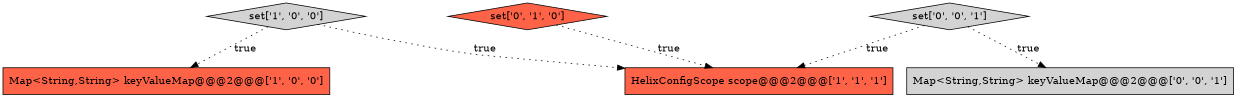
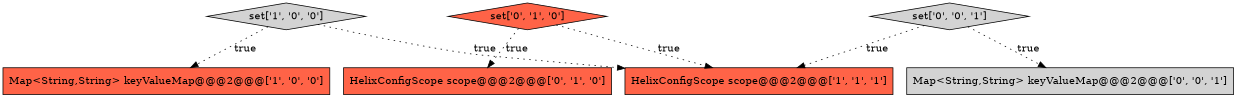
node "HelixConfigScope scope@@@2@@@['0', '1', '0']": added
